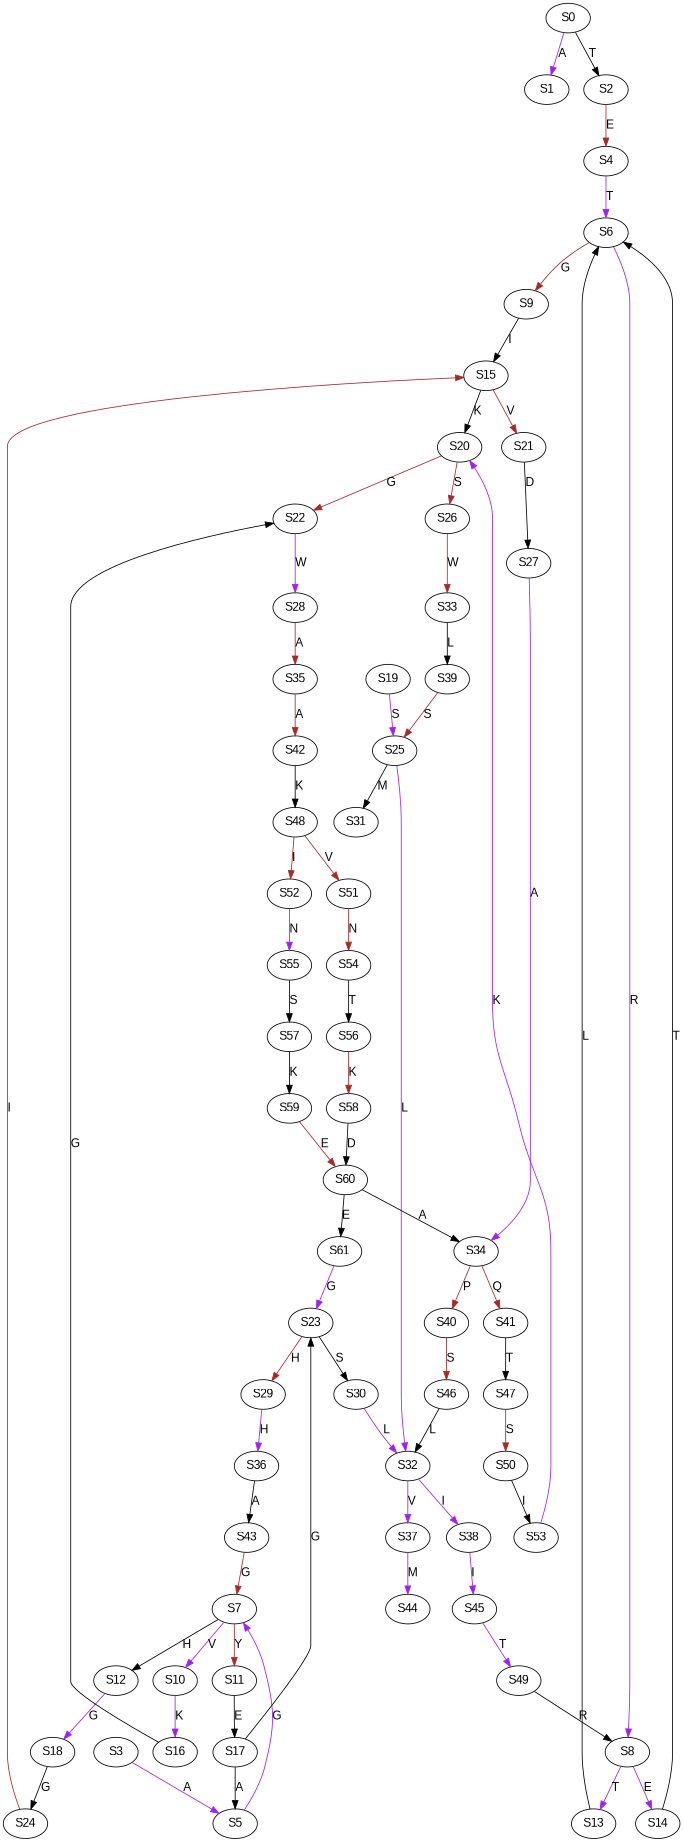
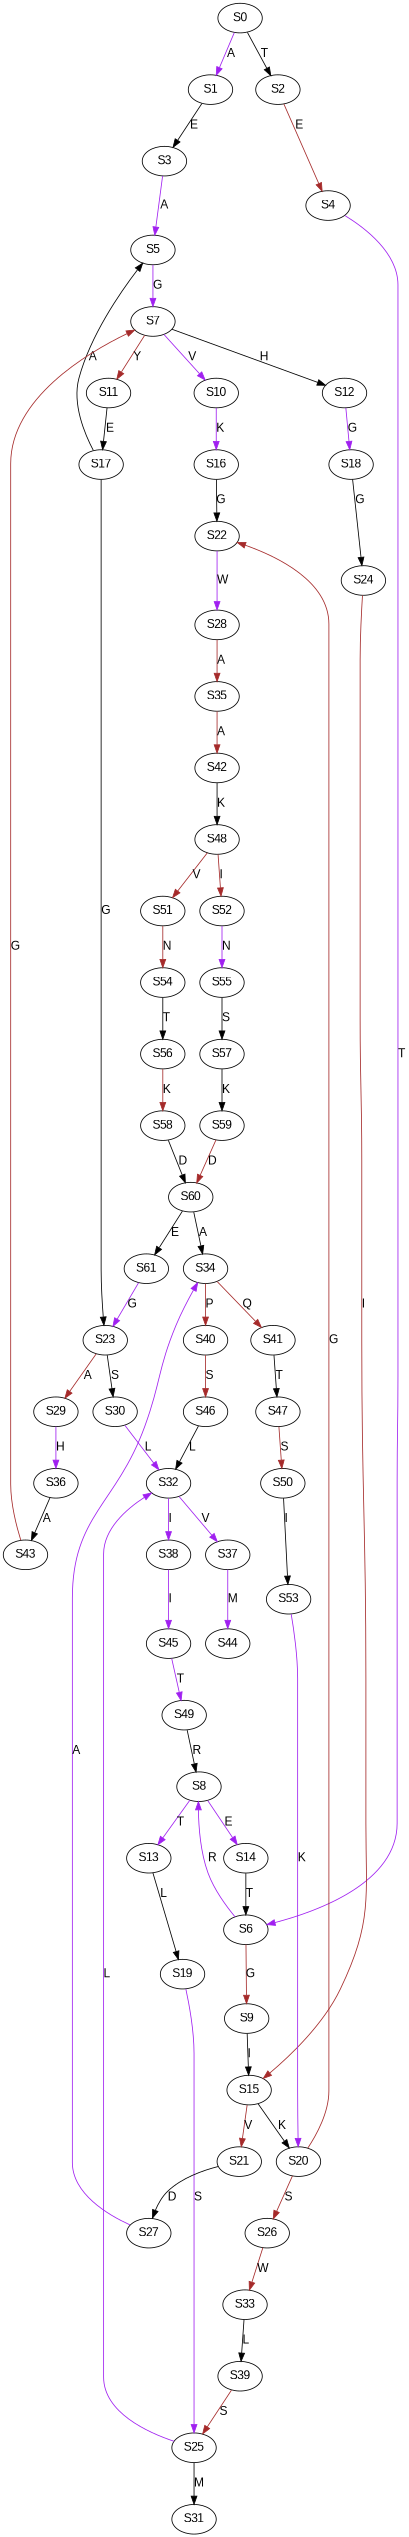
edge "S1" -> "S3": added, label "E"
edge "S13" -> "S6": now "S13" -> "S19"
edge "S59" -> "S60": label "E" -> "D"
edge "S23" -> "S29": label "H" -> "A"
